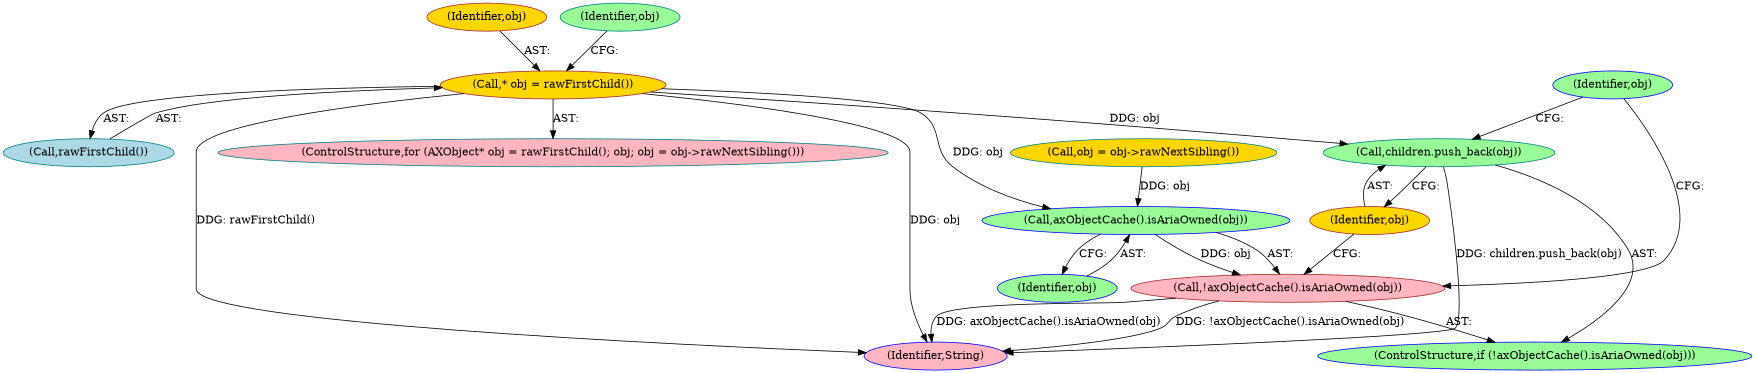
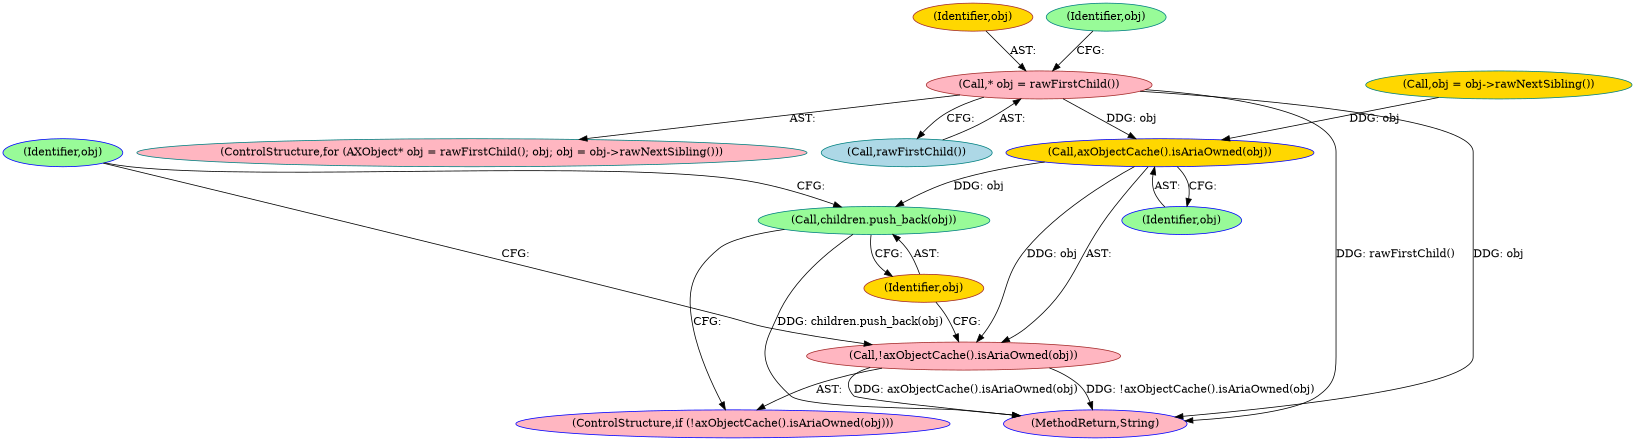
node "(Call,* obj = rawFirstChild())": fillcolor gold -> lightpink
edge "(Call,* obj = rawFirstChild())" -> "(Call,children.push_back(obj))": now "(Call,axObjectCache().isAriaOwned(obj))" -> "(Call,children.push_back(obj))"
edge "(Call,* obj = rawFirstChild())" -> "(Call,rawFirstChild())": label "AST: " -> "CFG: "
node "(Call,axObjectCache().isAriaOwned(obj))": fillcolor palegreen -> gold
edge "(Call,children.push_back(obj))" -> "(ControlStructure,if (!axObjectCache().isAriaOwned(obj)))": label "AST: " -> "CFG: "
node "(Identifier,String)": label "(Identifier,String)" -> "(MethodReturn,String)"
node "(ControlStructure,if (!axObjectCache().isAriaOwned(obj)))": fillcolor palegreen -> lightpink
